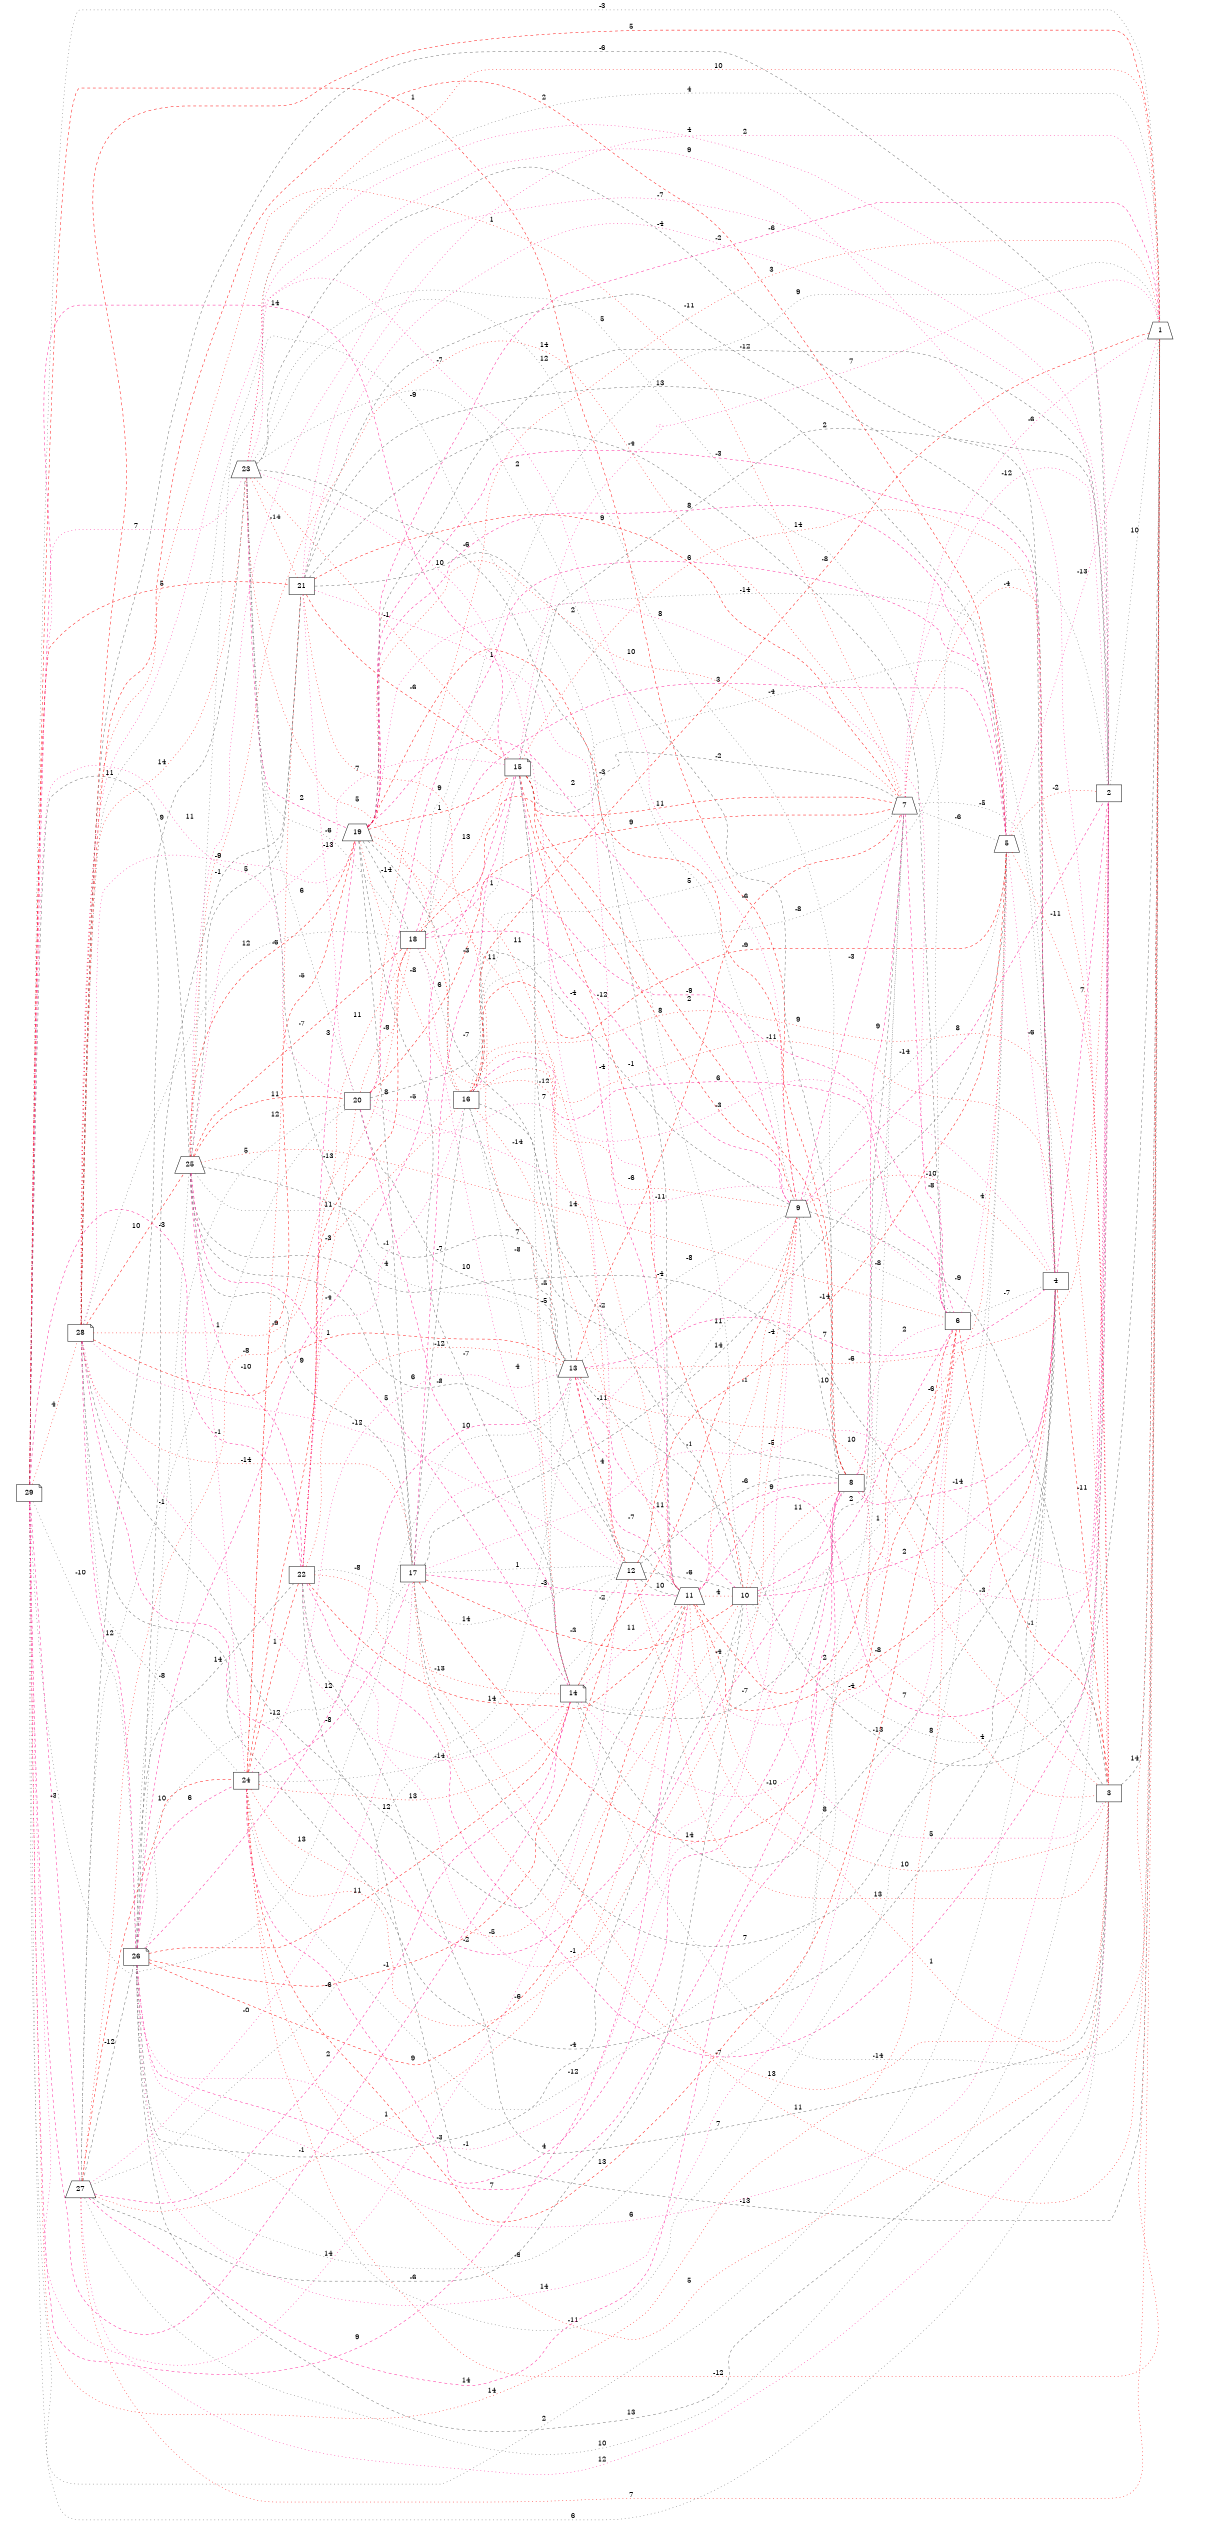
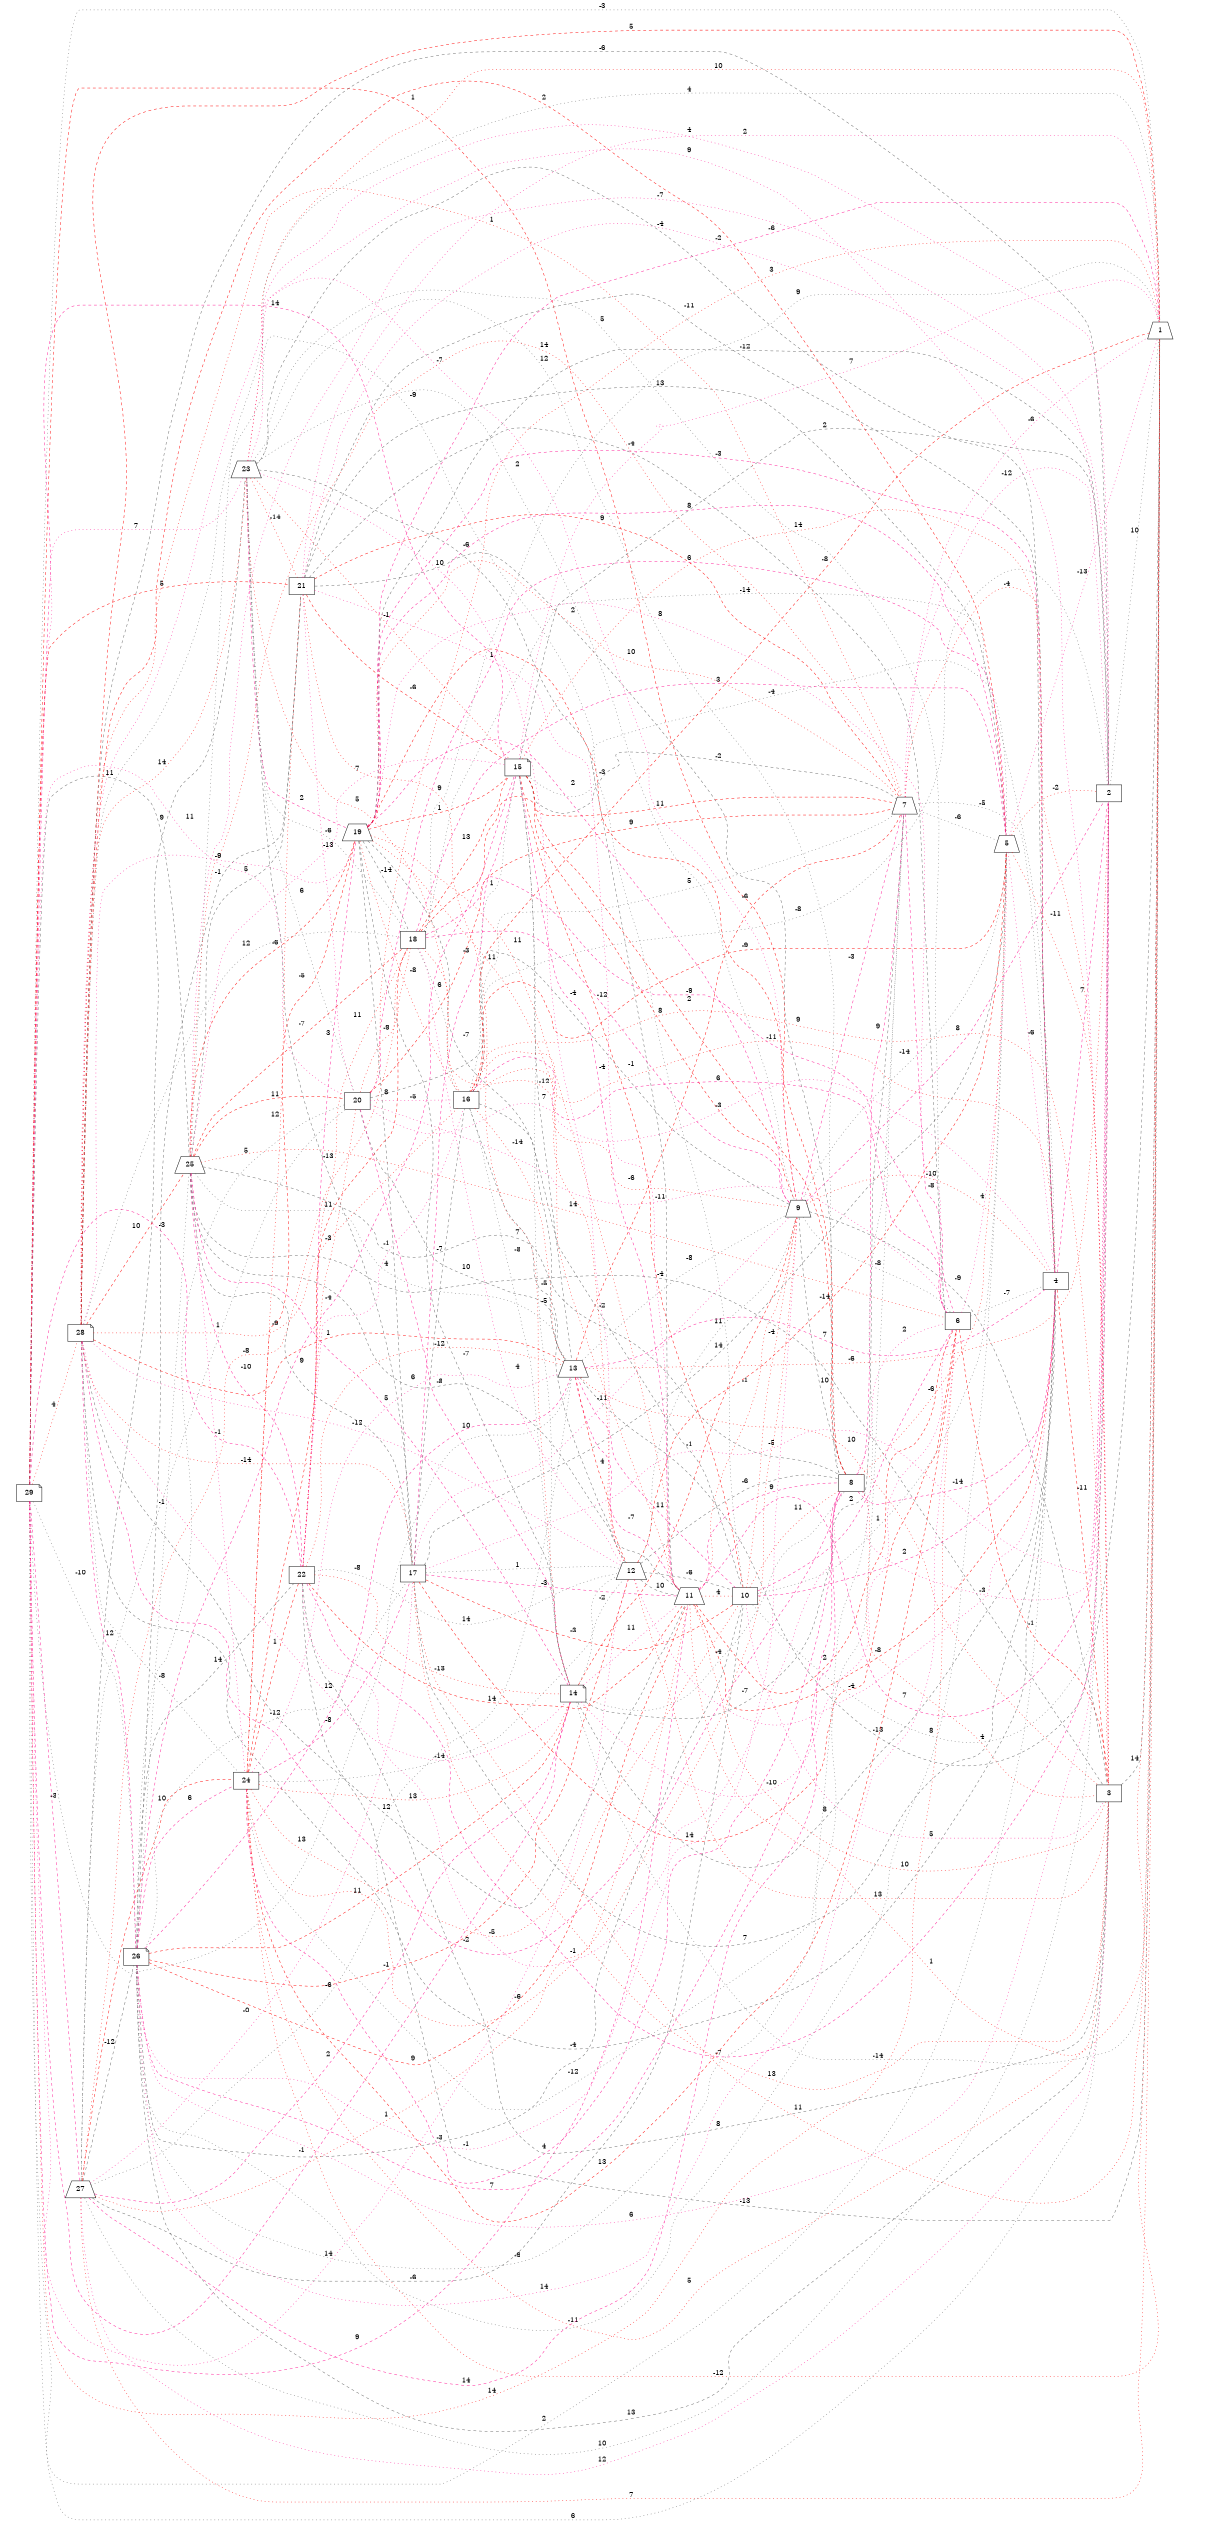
edge "15" -- "18": style dotted -> dashed
edge "22" -- "3": label "7" -> "8"
